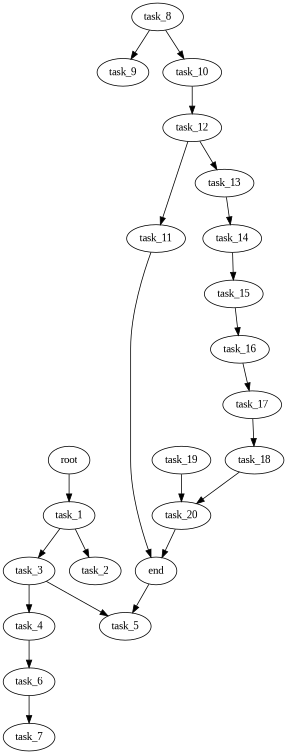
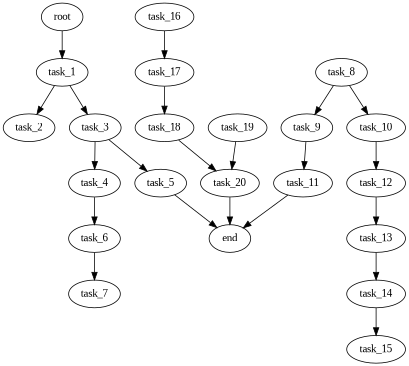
edge "task_12" -> "task_11": now "task_9" -> "task_11"
edge "task_15" -> "task_16": removed
edge "end" -> "task_5": reversed
